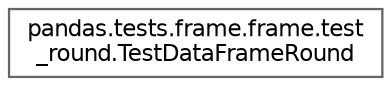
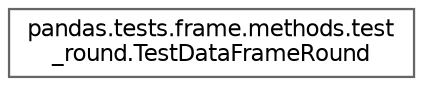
node "pandas.tests.frame.frame.test _round.TestDataFrameRound": label "pandas.tests.frame.frame.test _round.TestDataFrameRound" -> "pandas.tests.frame.methods.test _round.TestDataFrameRound"
